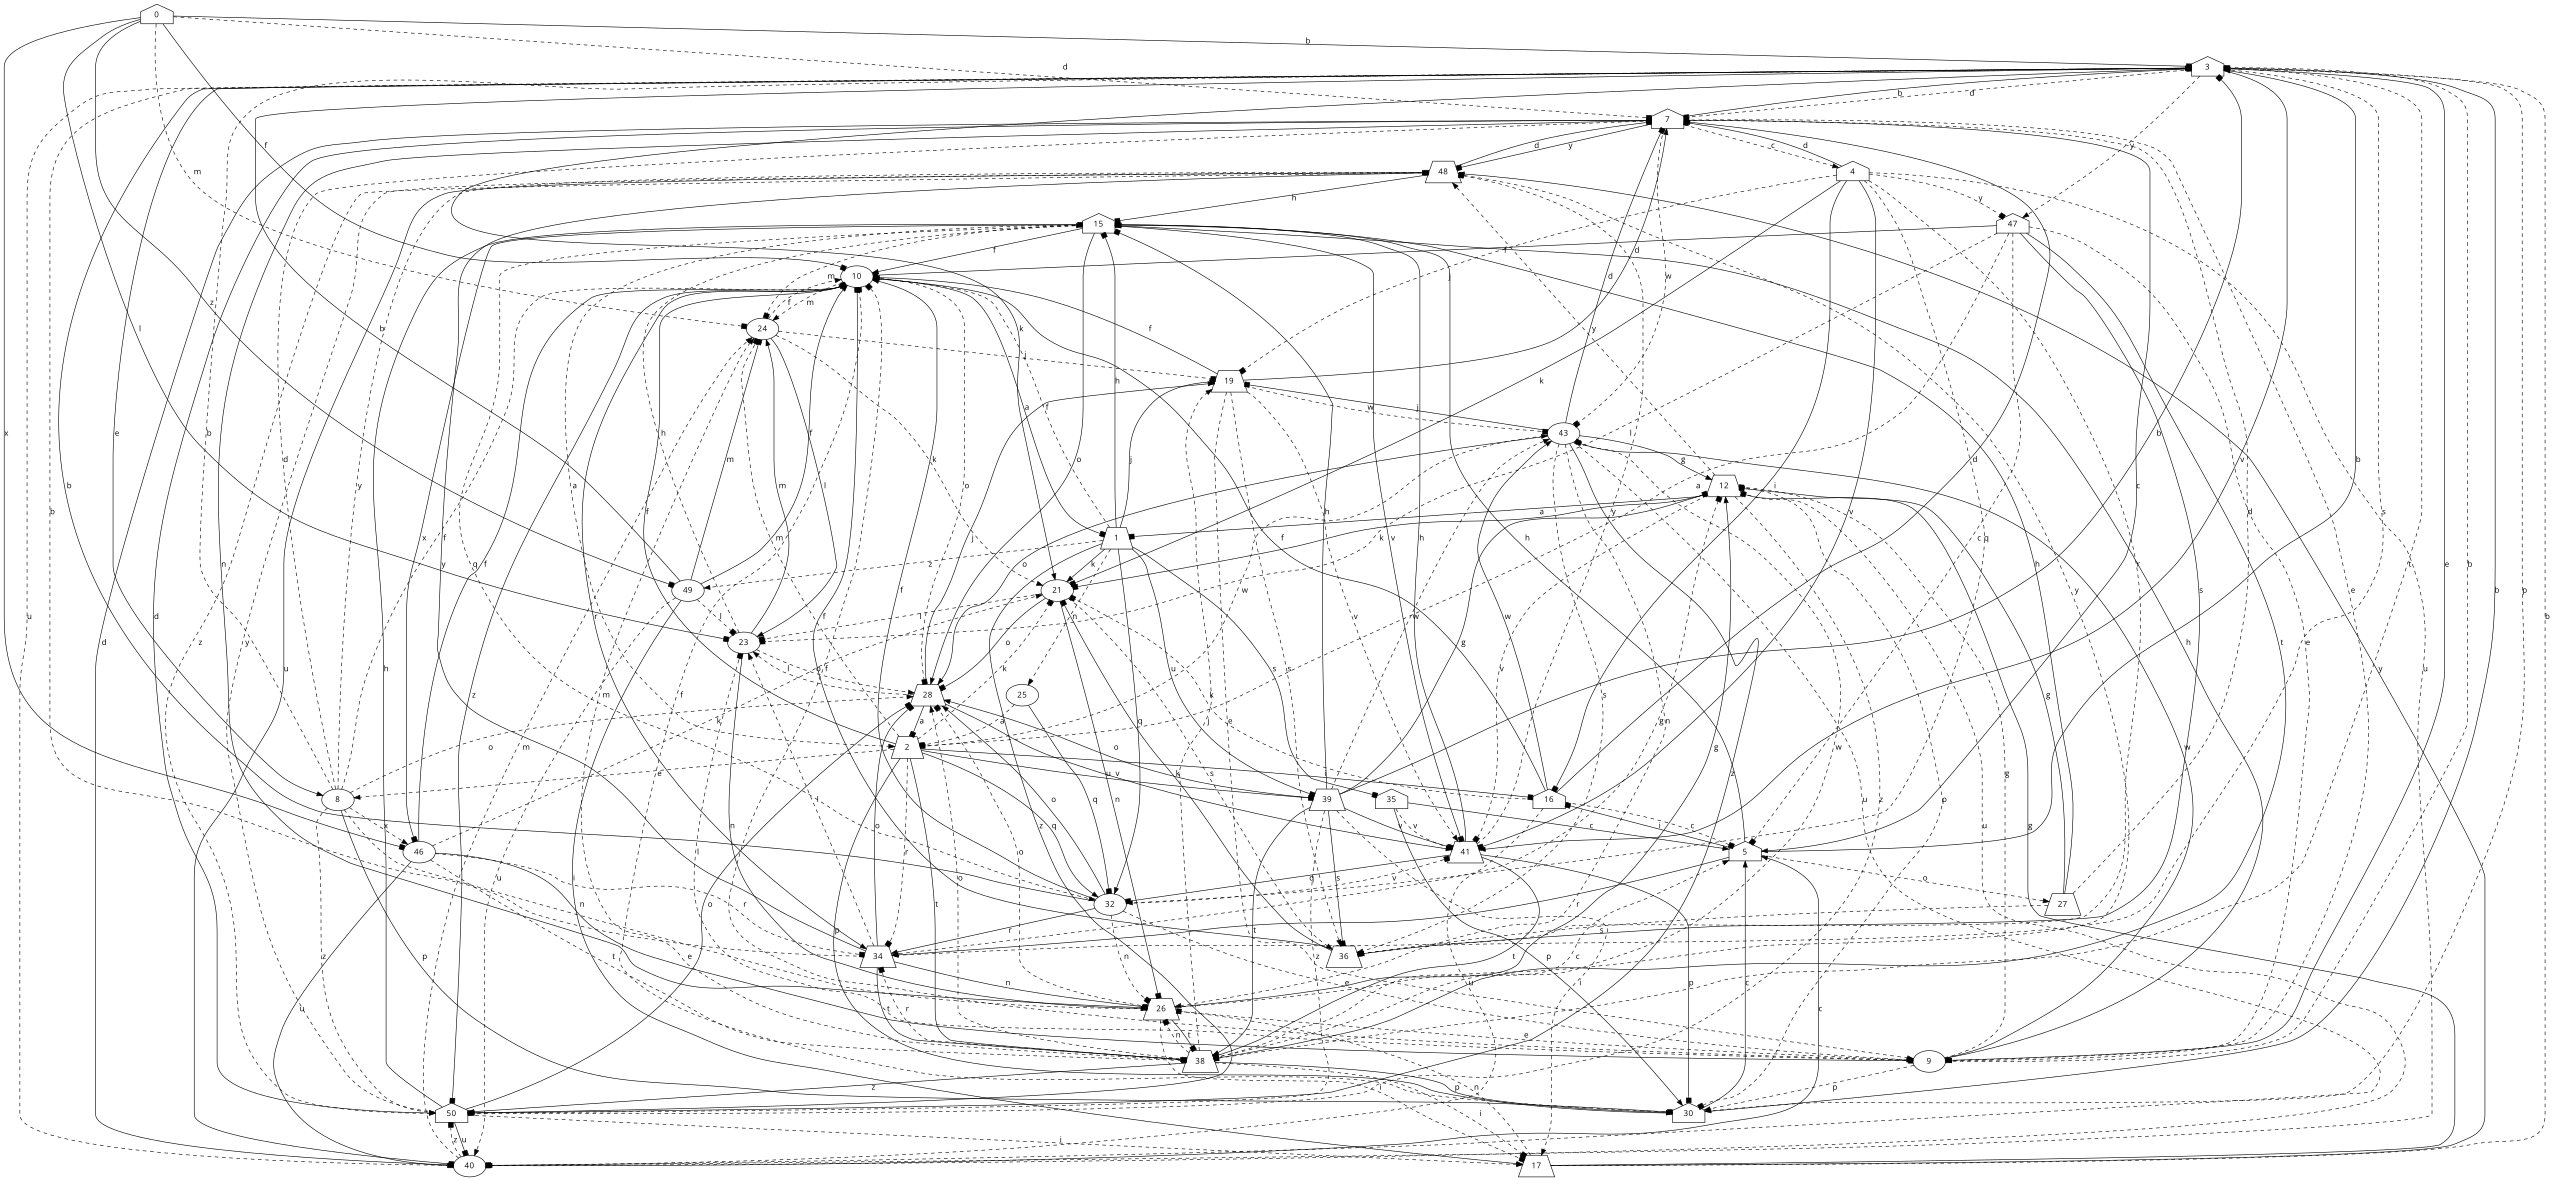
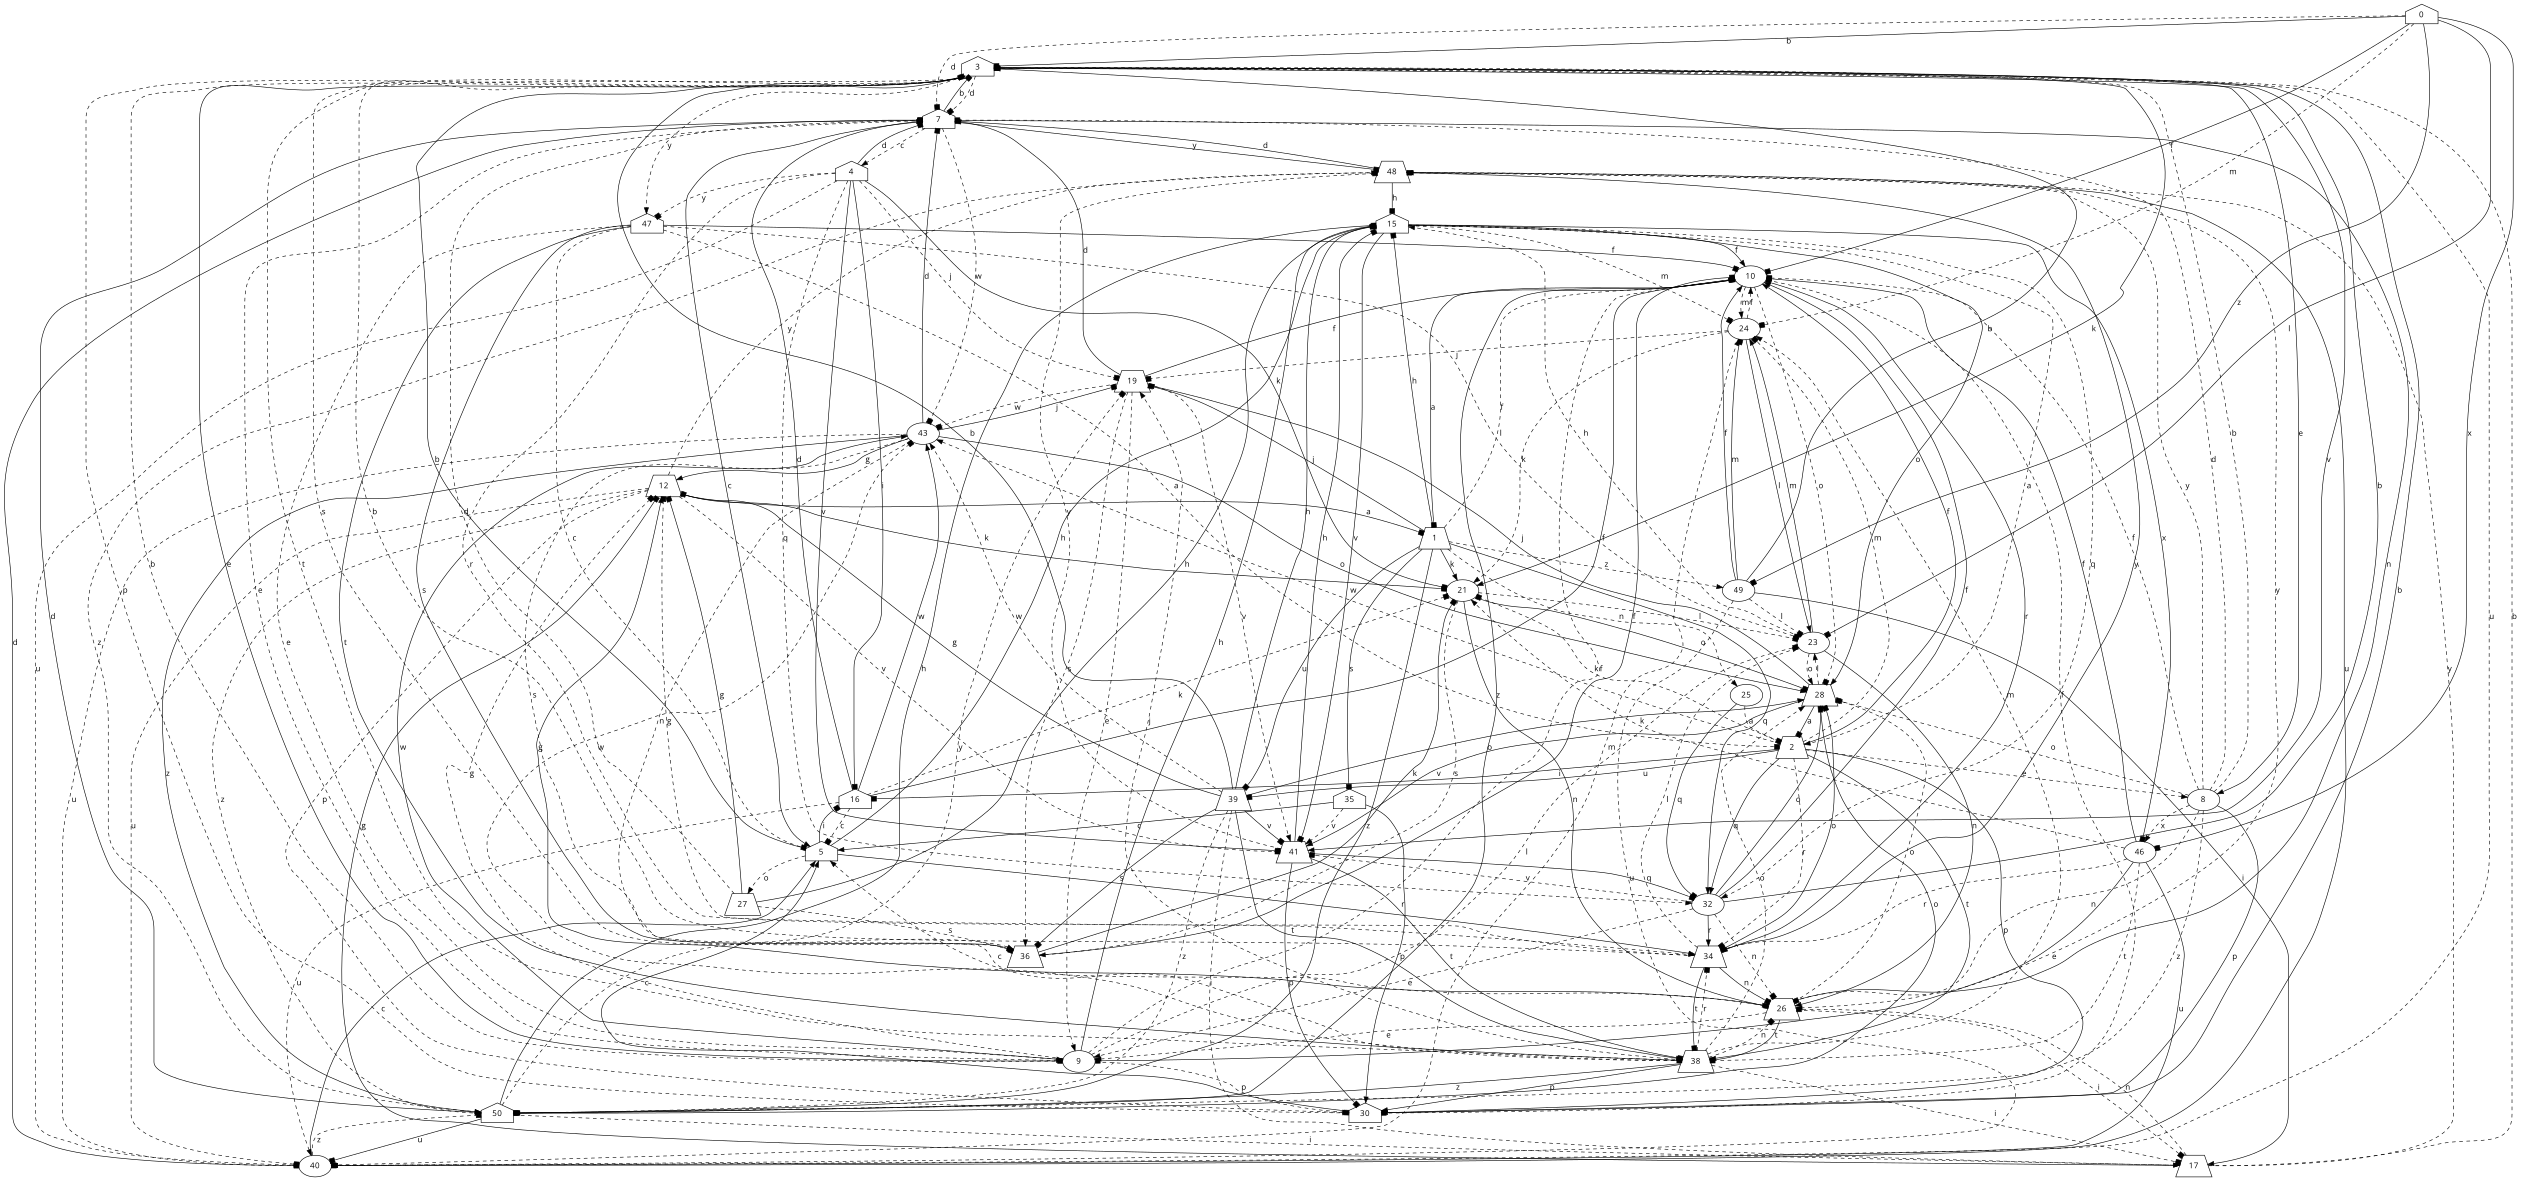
edge "50" -> "48": now "50" -> "19"
edge "17" -> "48": style solid -> dashed
